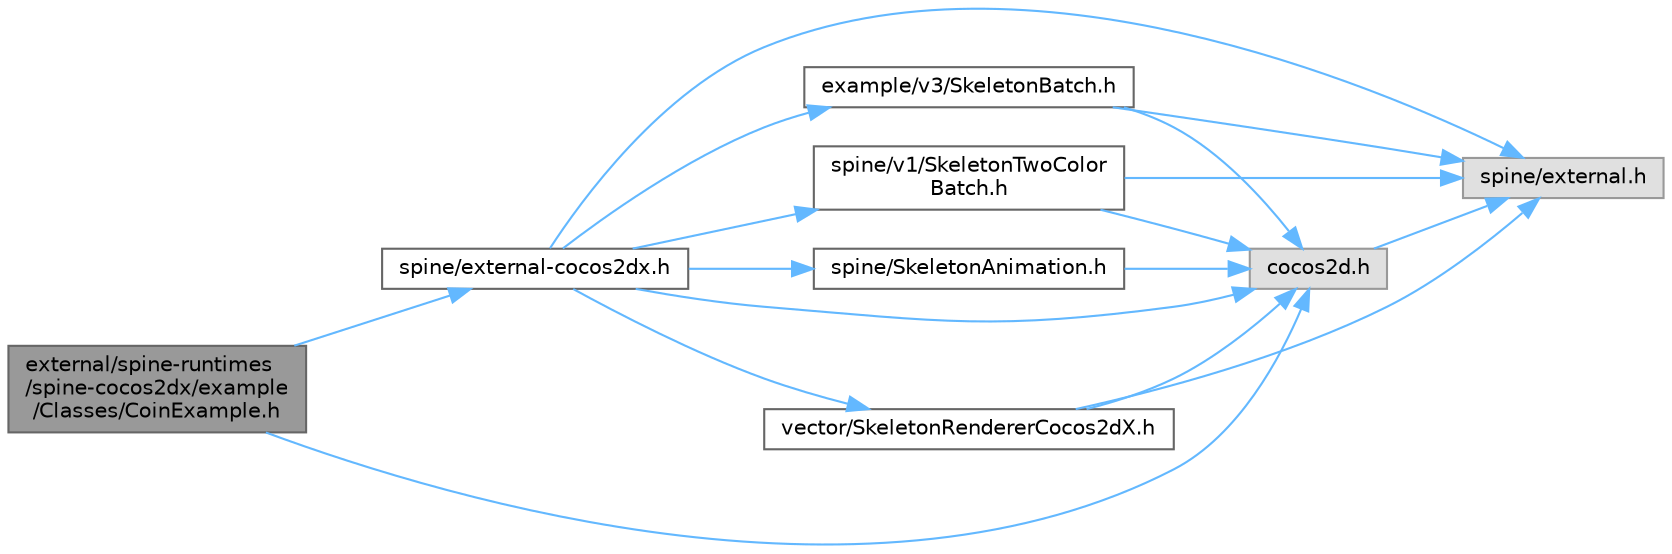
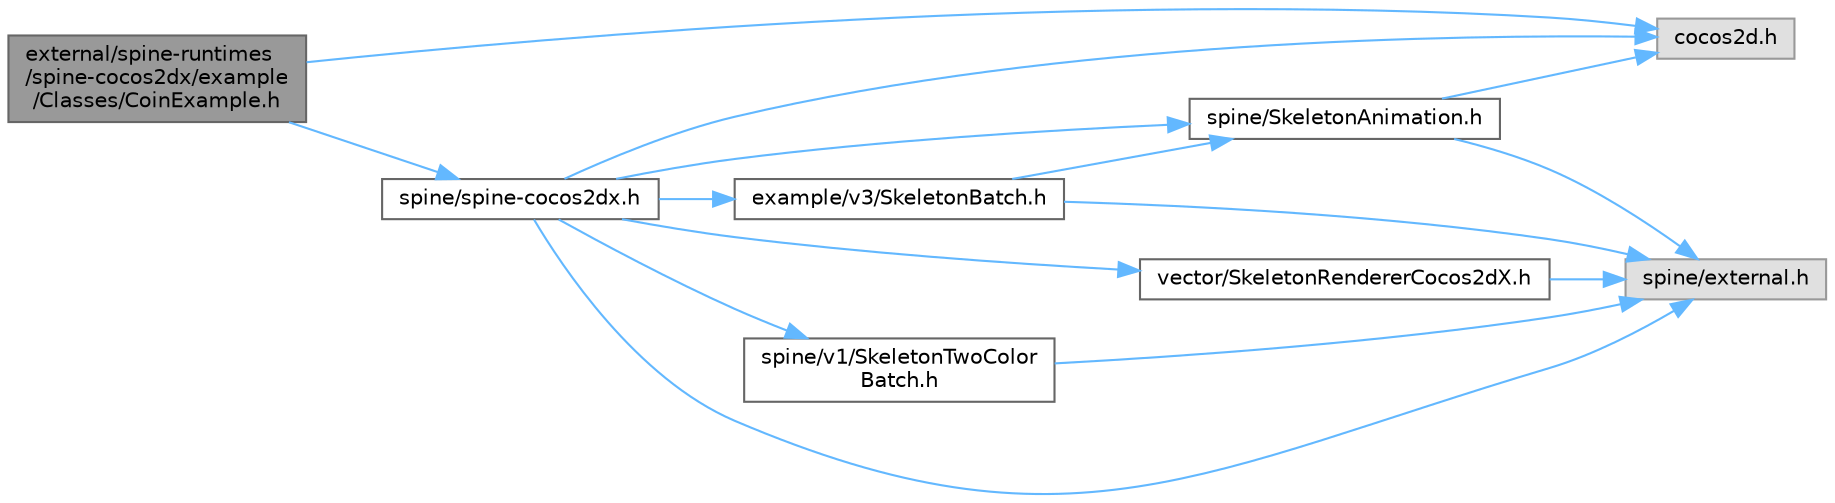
edge "example/v3/SkeletonBatch.h" -> "cocos2d.h": now "example/v3/SkeletonBatch.h" -> "spine/SkeletonAnimation.h"
edge "spine/v1/SkeletonTwoColor Batch.h" -> "cocos2d.h": removed
edge "cocos2d.h" -> "spine/external.h": now "spine/SkeletonAnimation.h" -> "spine/external.h"
node "spine/external-cocos2dx.h": label "spine/external-cocos2dx.h" -> "spine/spine-cocos2dx.h"
edge "vector/SkeletonRendererCocos2dX.h" -> "cocos2d.h": removed
